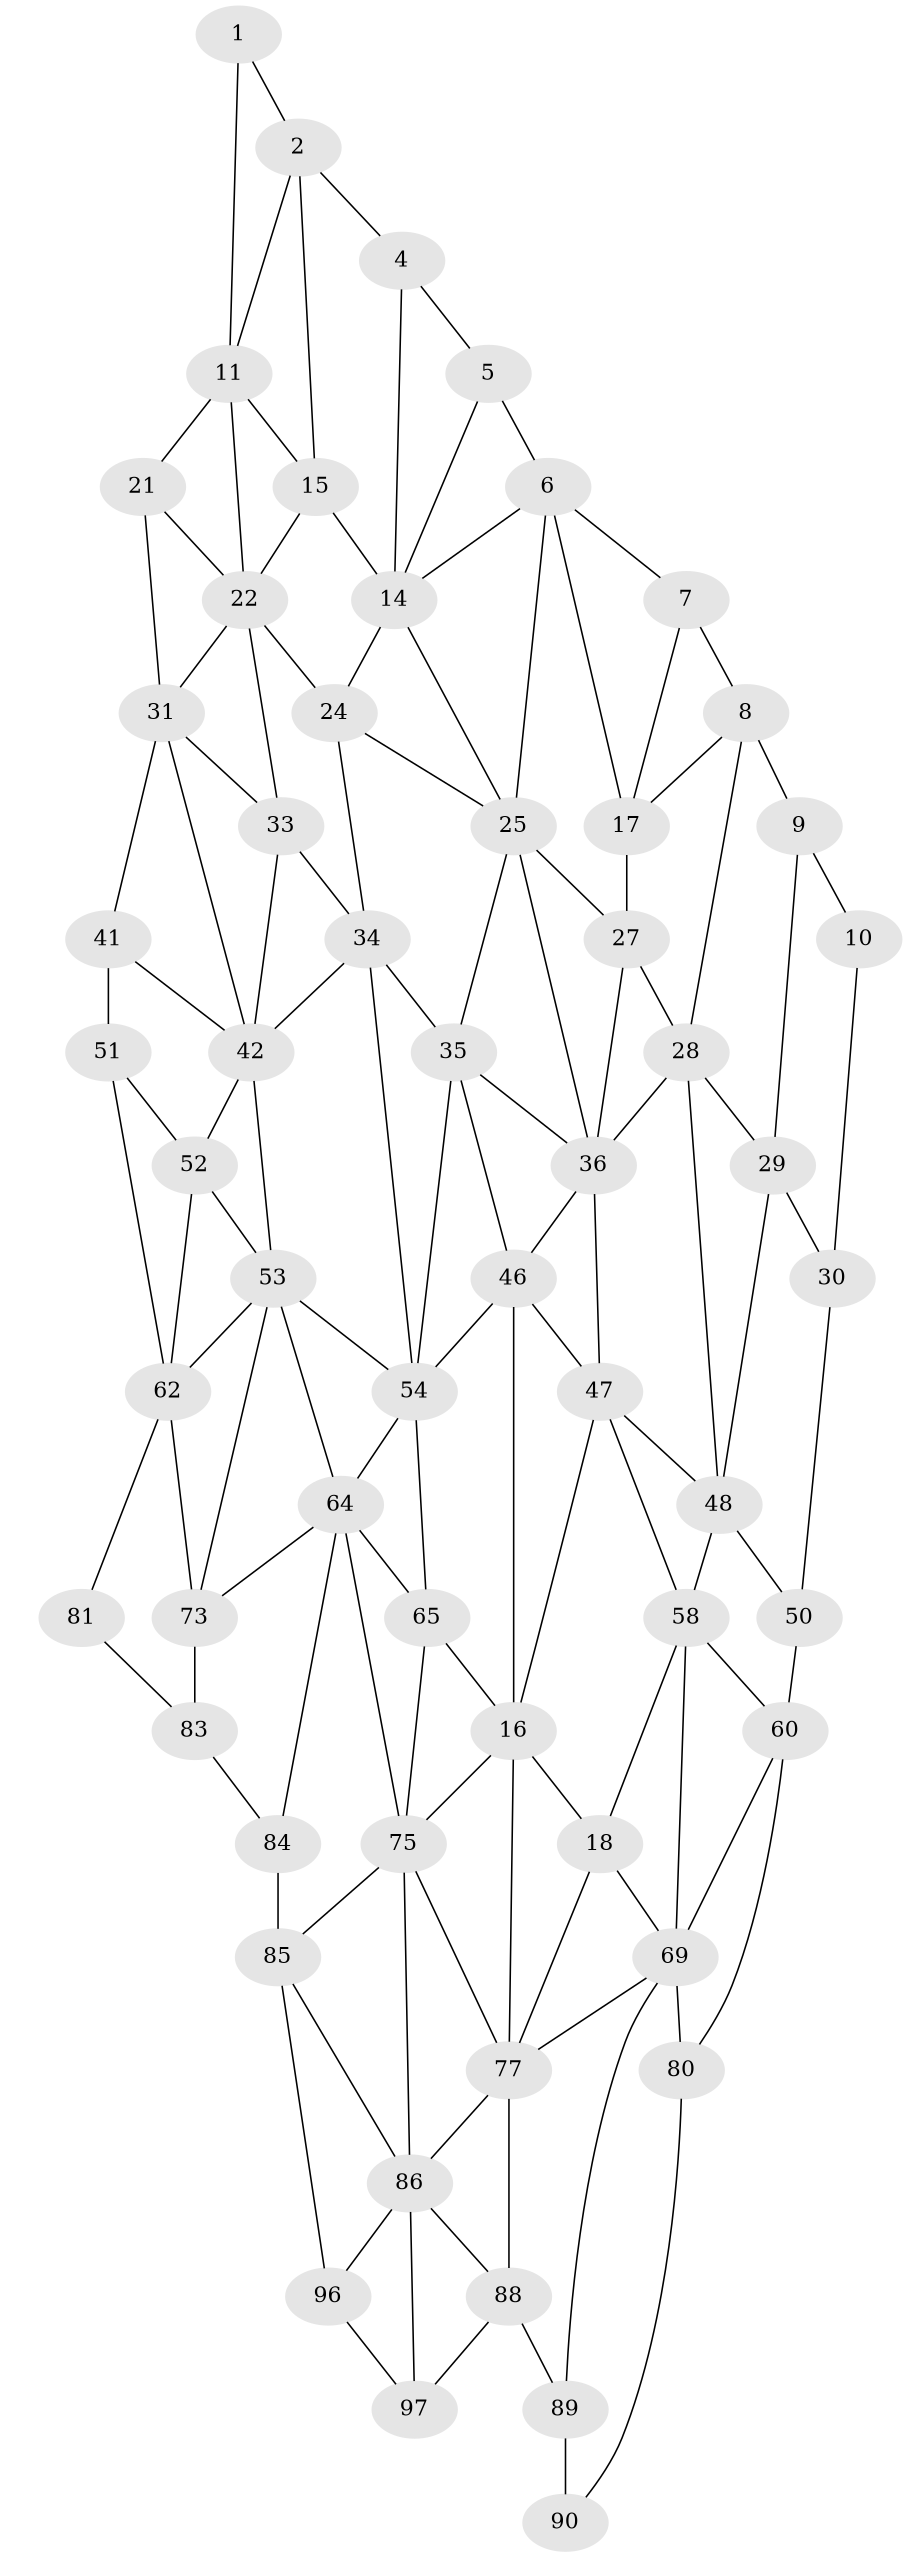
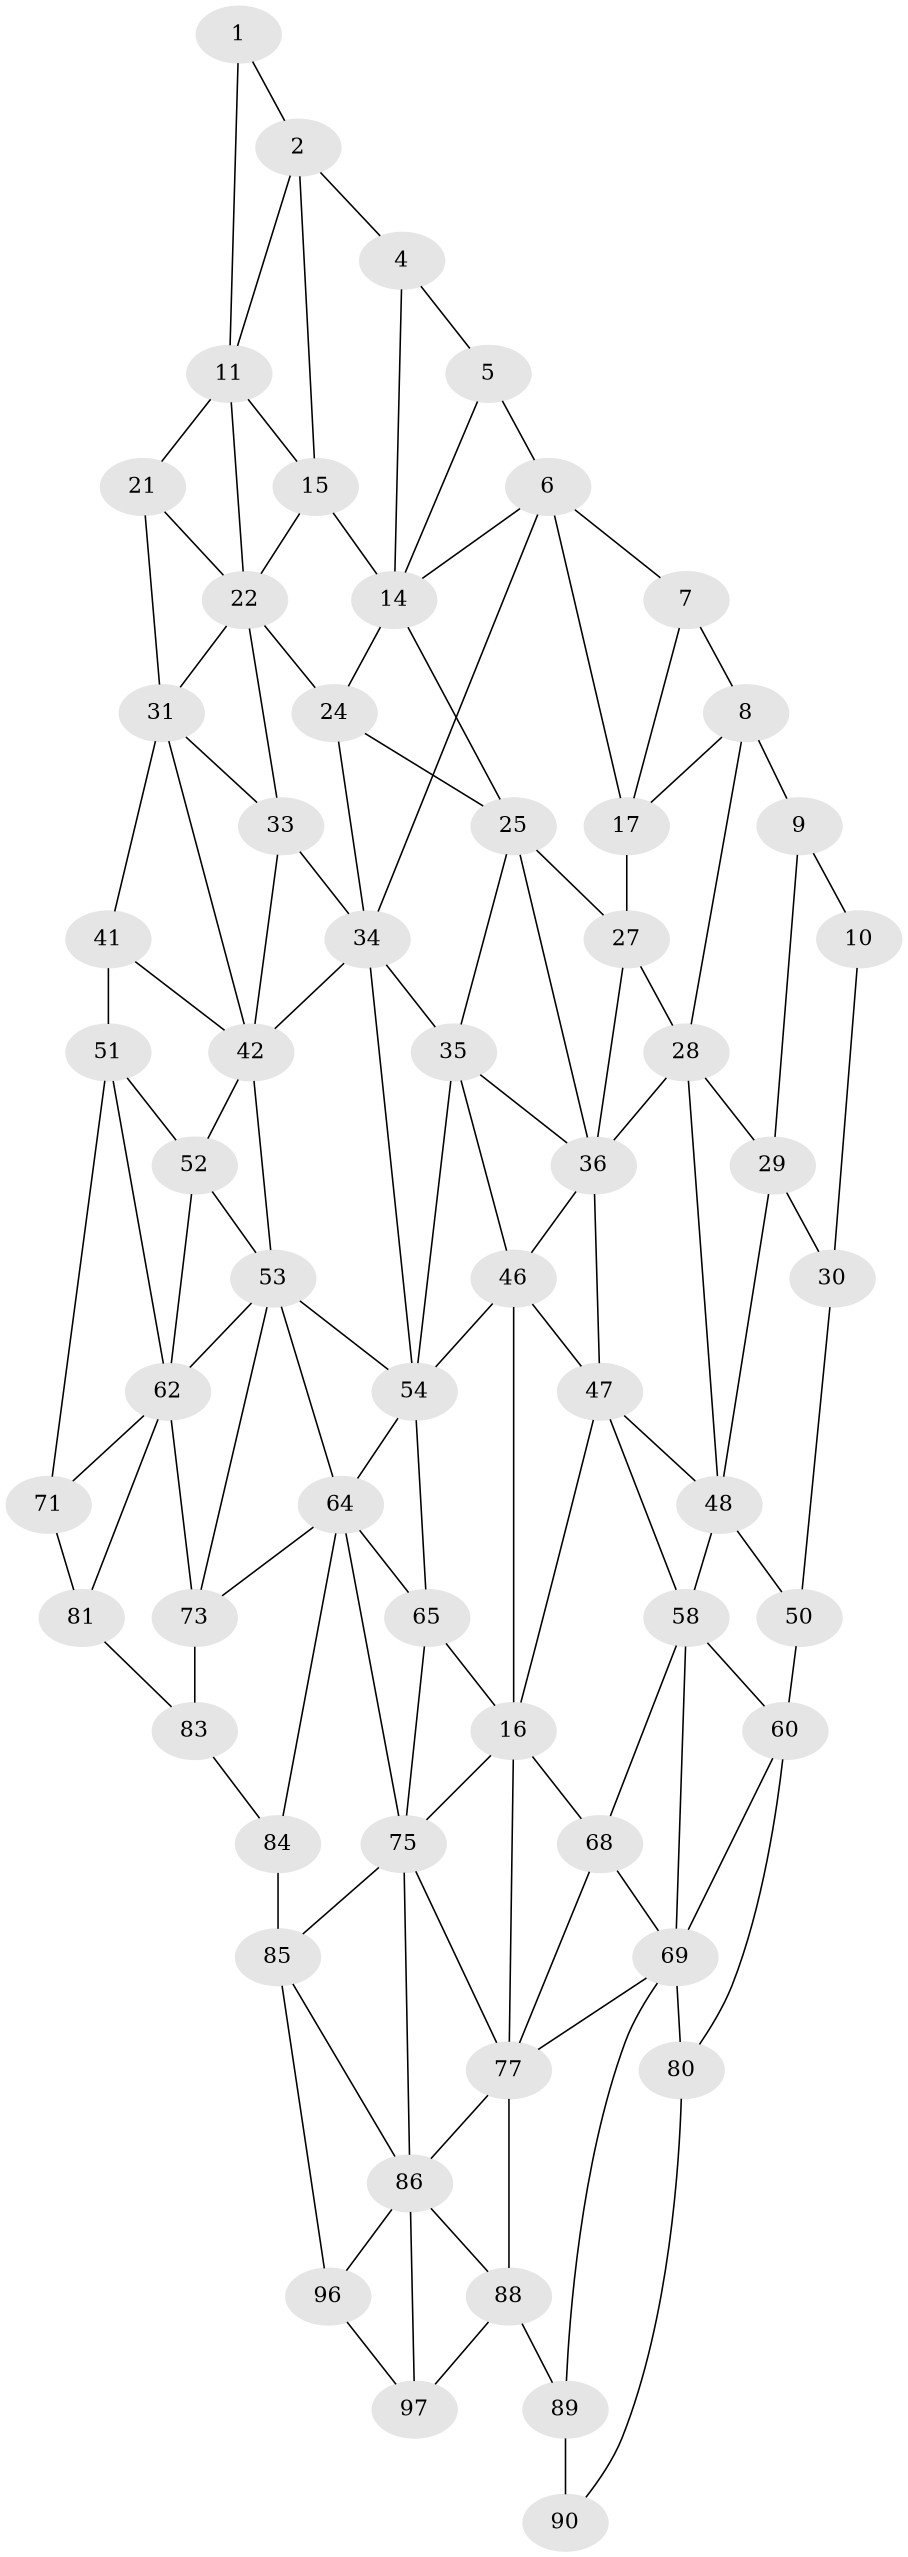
edge "6" -- "25": now "6" -- "34"
node "71": added
node "18": label "18" -> "68"
